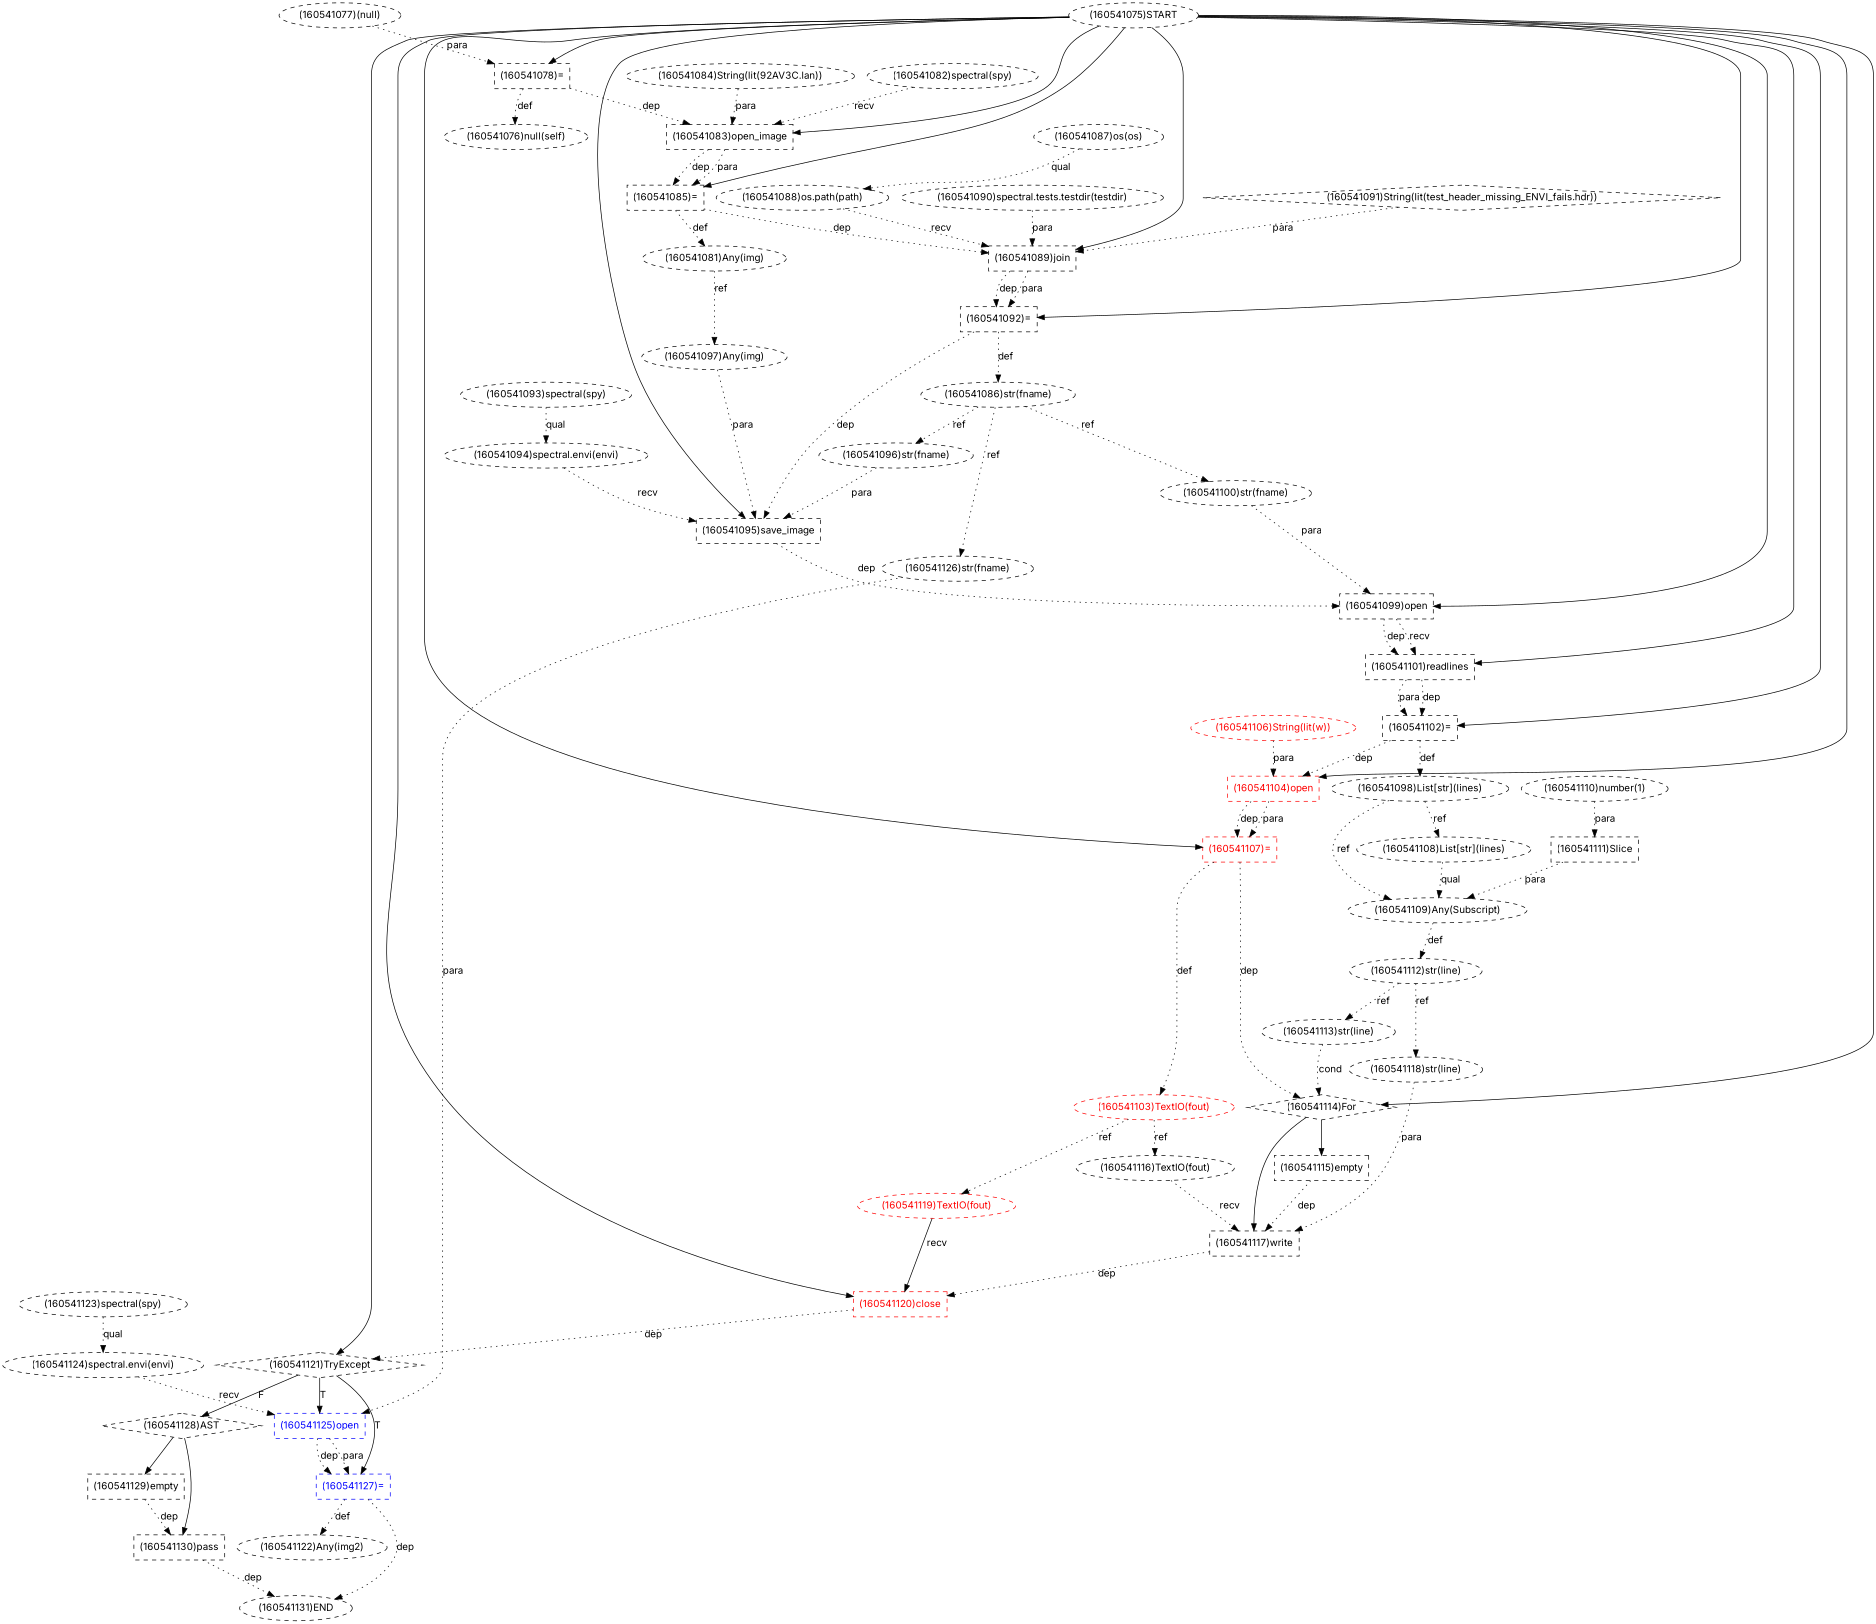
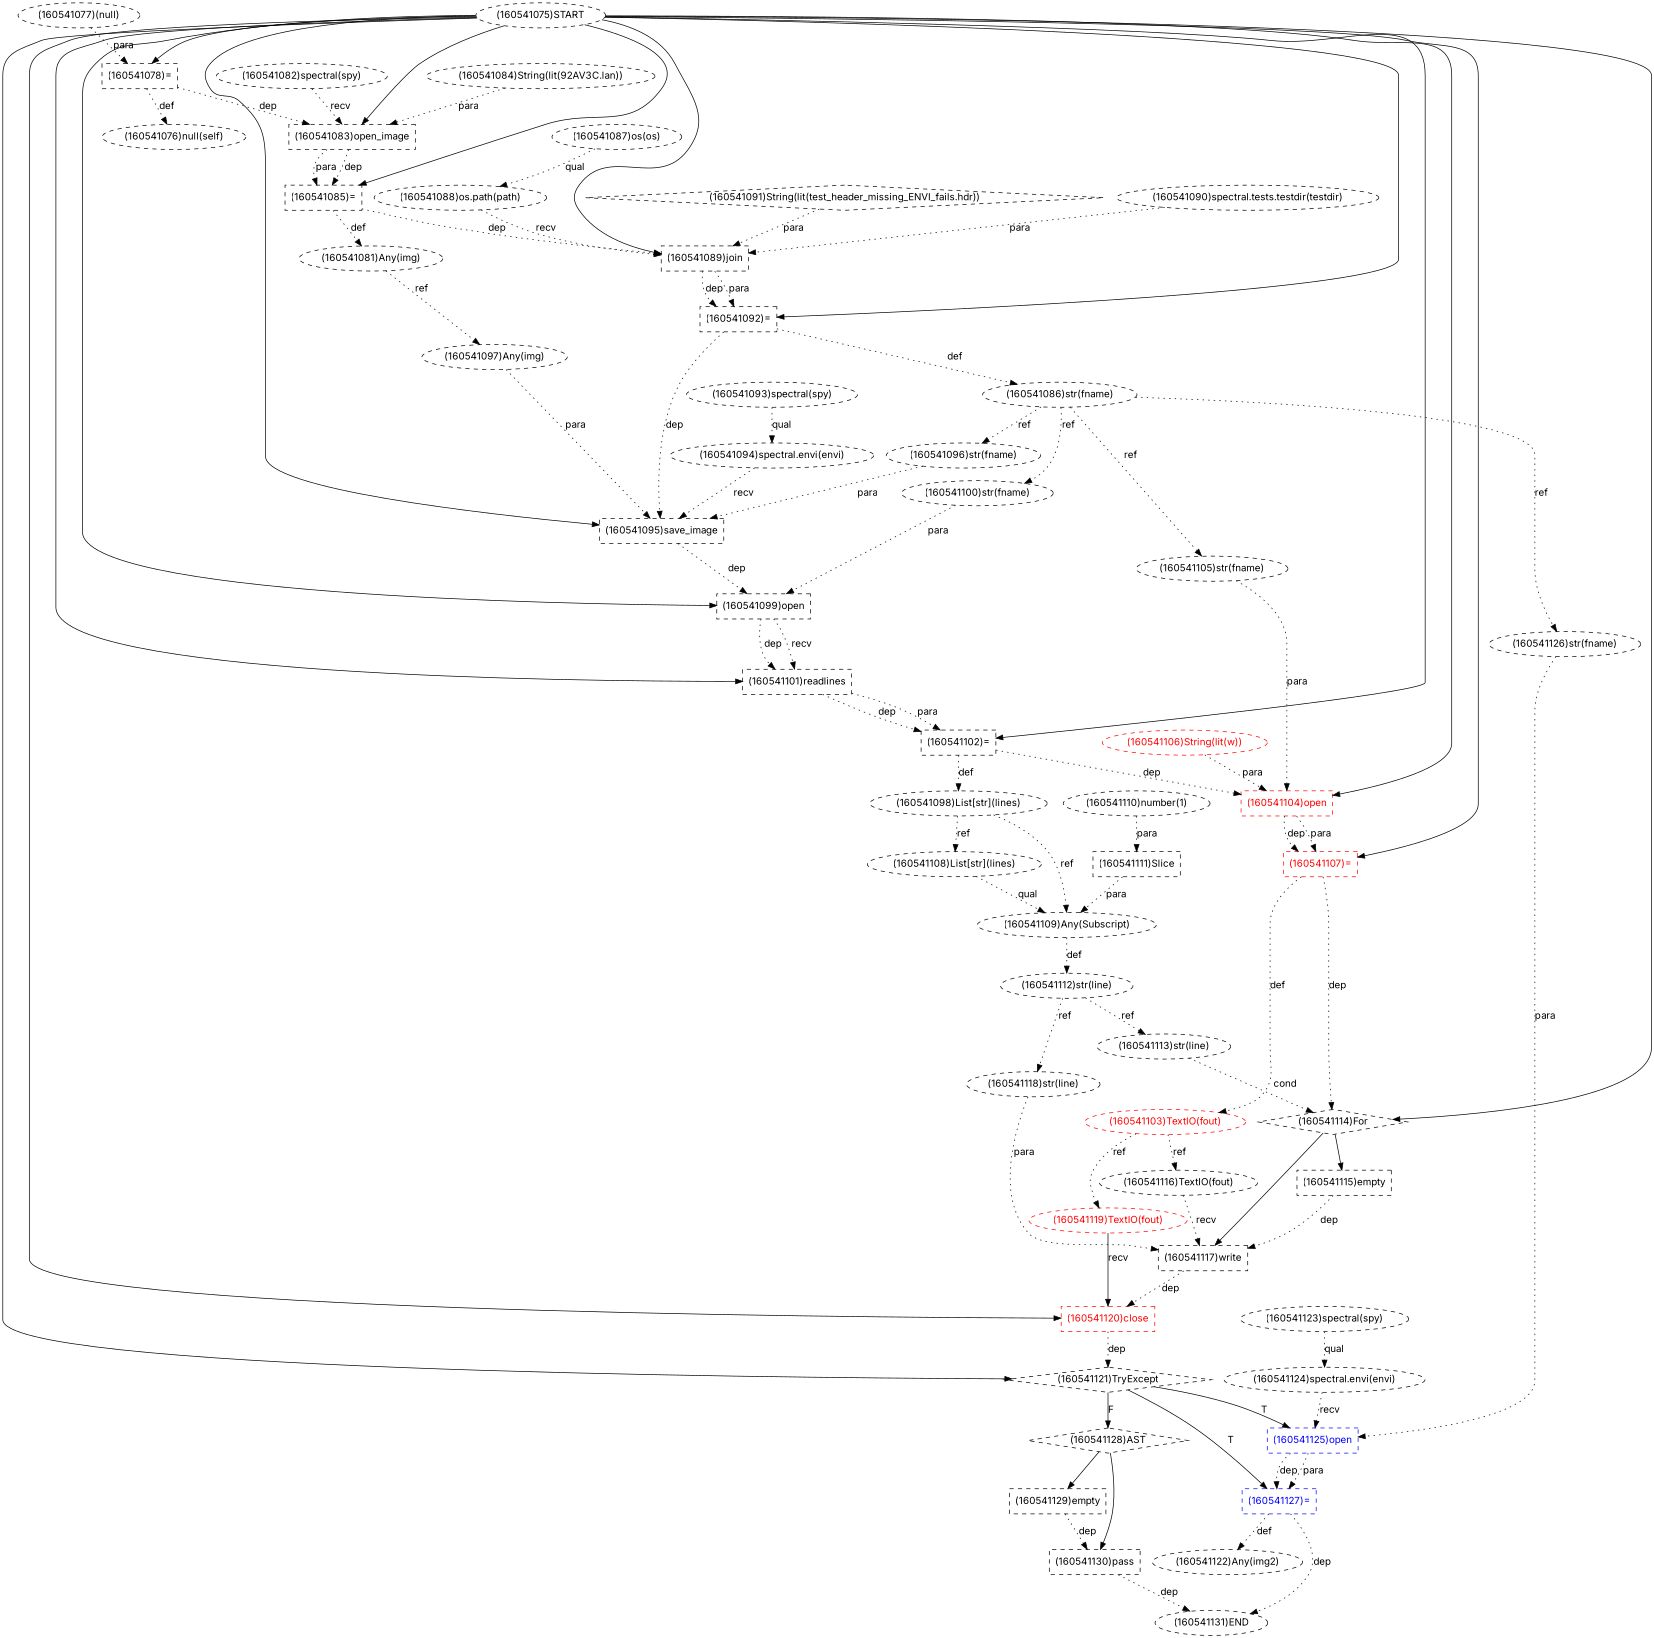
node "(160541105)str(fname)": added
